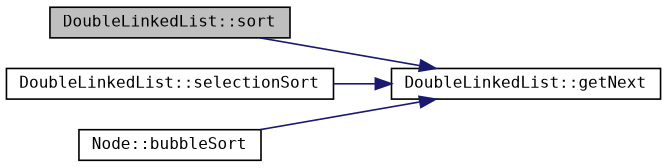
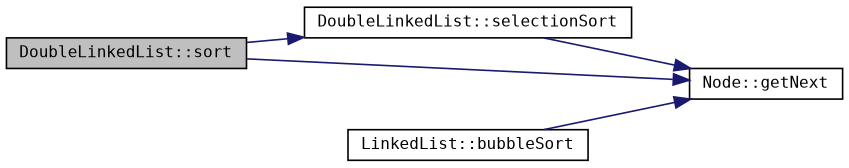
edge "DoubleLinkedList::sort" -> "DoubleLinkedList::selectionSort": added
node "DoubleLinkedList::getNext": label "DoubleLinkedList::getNext" -> "Node::getNext"
node "Node::bubbleSort": label "Node::bubbleSort" -> "LinkedList::bubbleSort"
